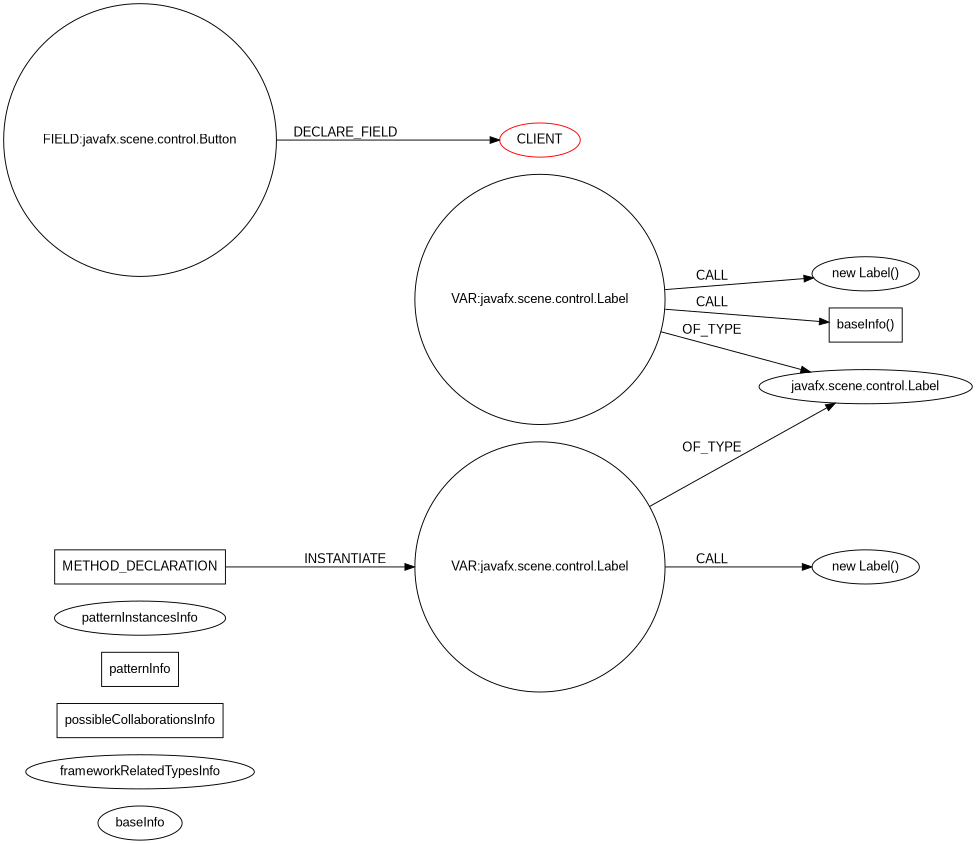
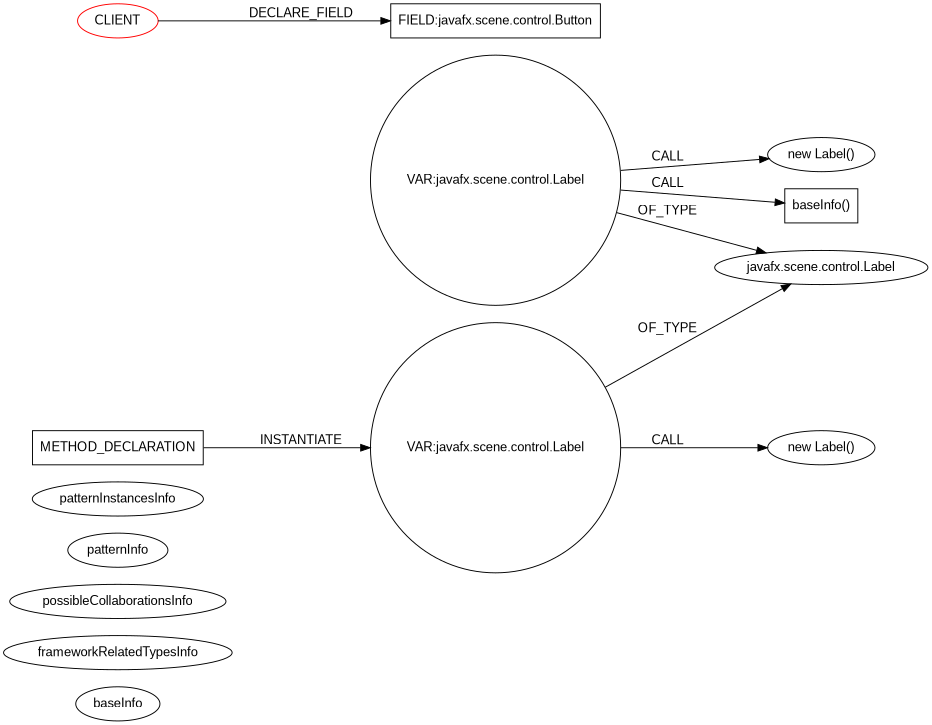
node "FIELD:javafx.scene.control.Button": shape circle -> box
edge "FIELD:javafx.scene.control.Button" -> "CLIENT": reversed
node "patternInfo": shape box -> ellipse
node "possibleCollaborationsInfo": shape box -> ellipse
